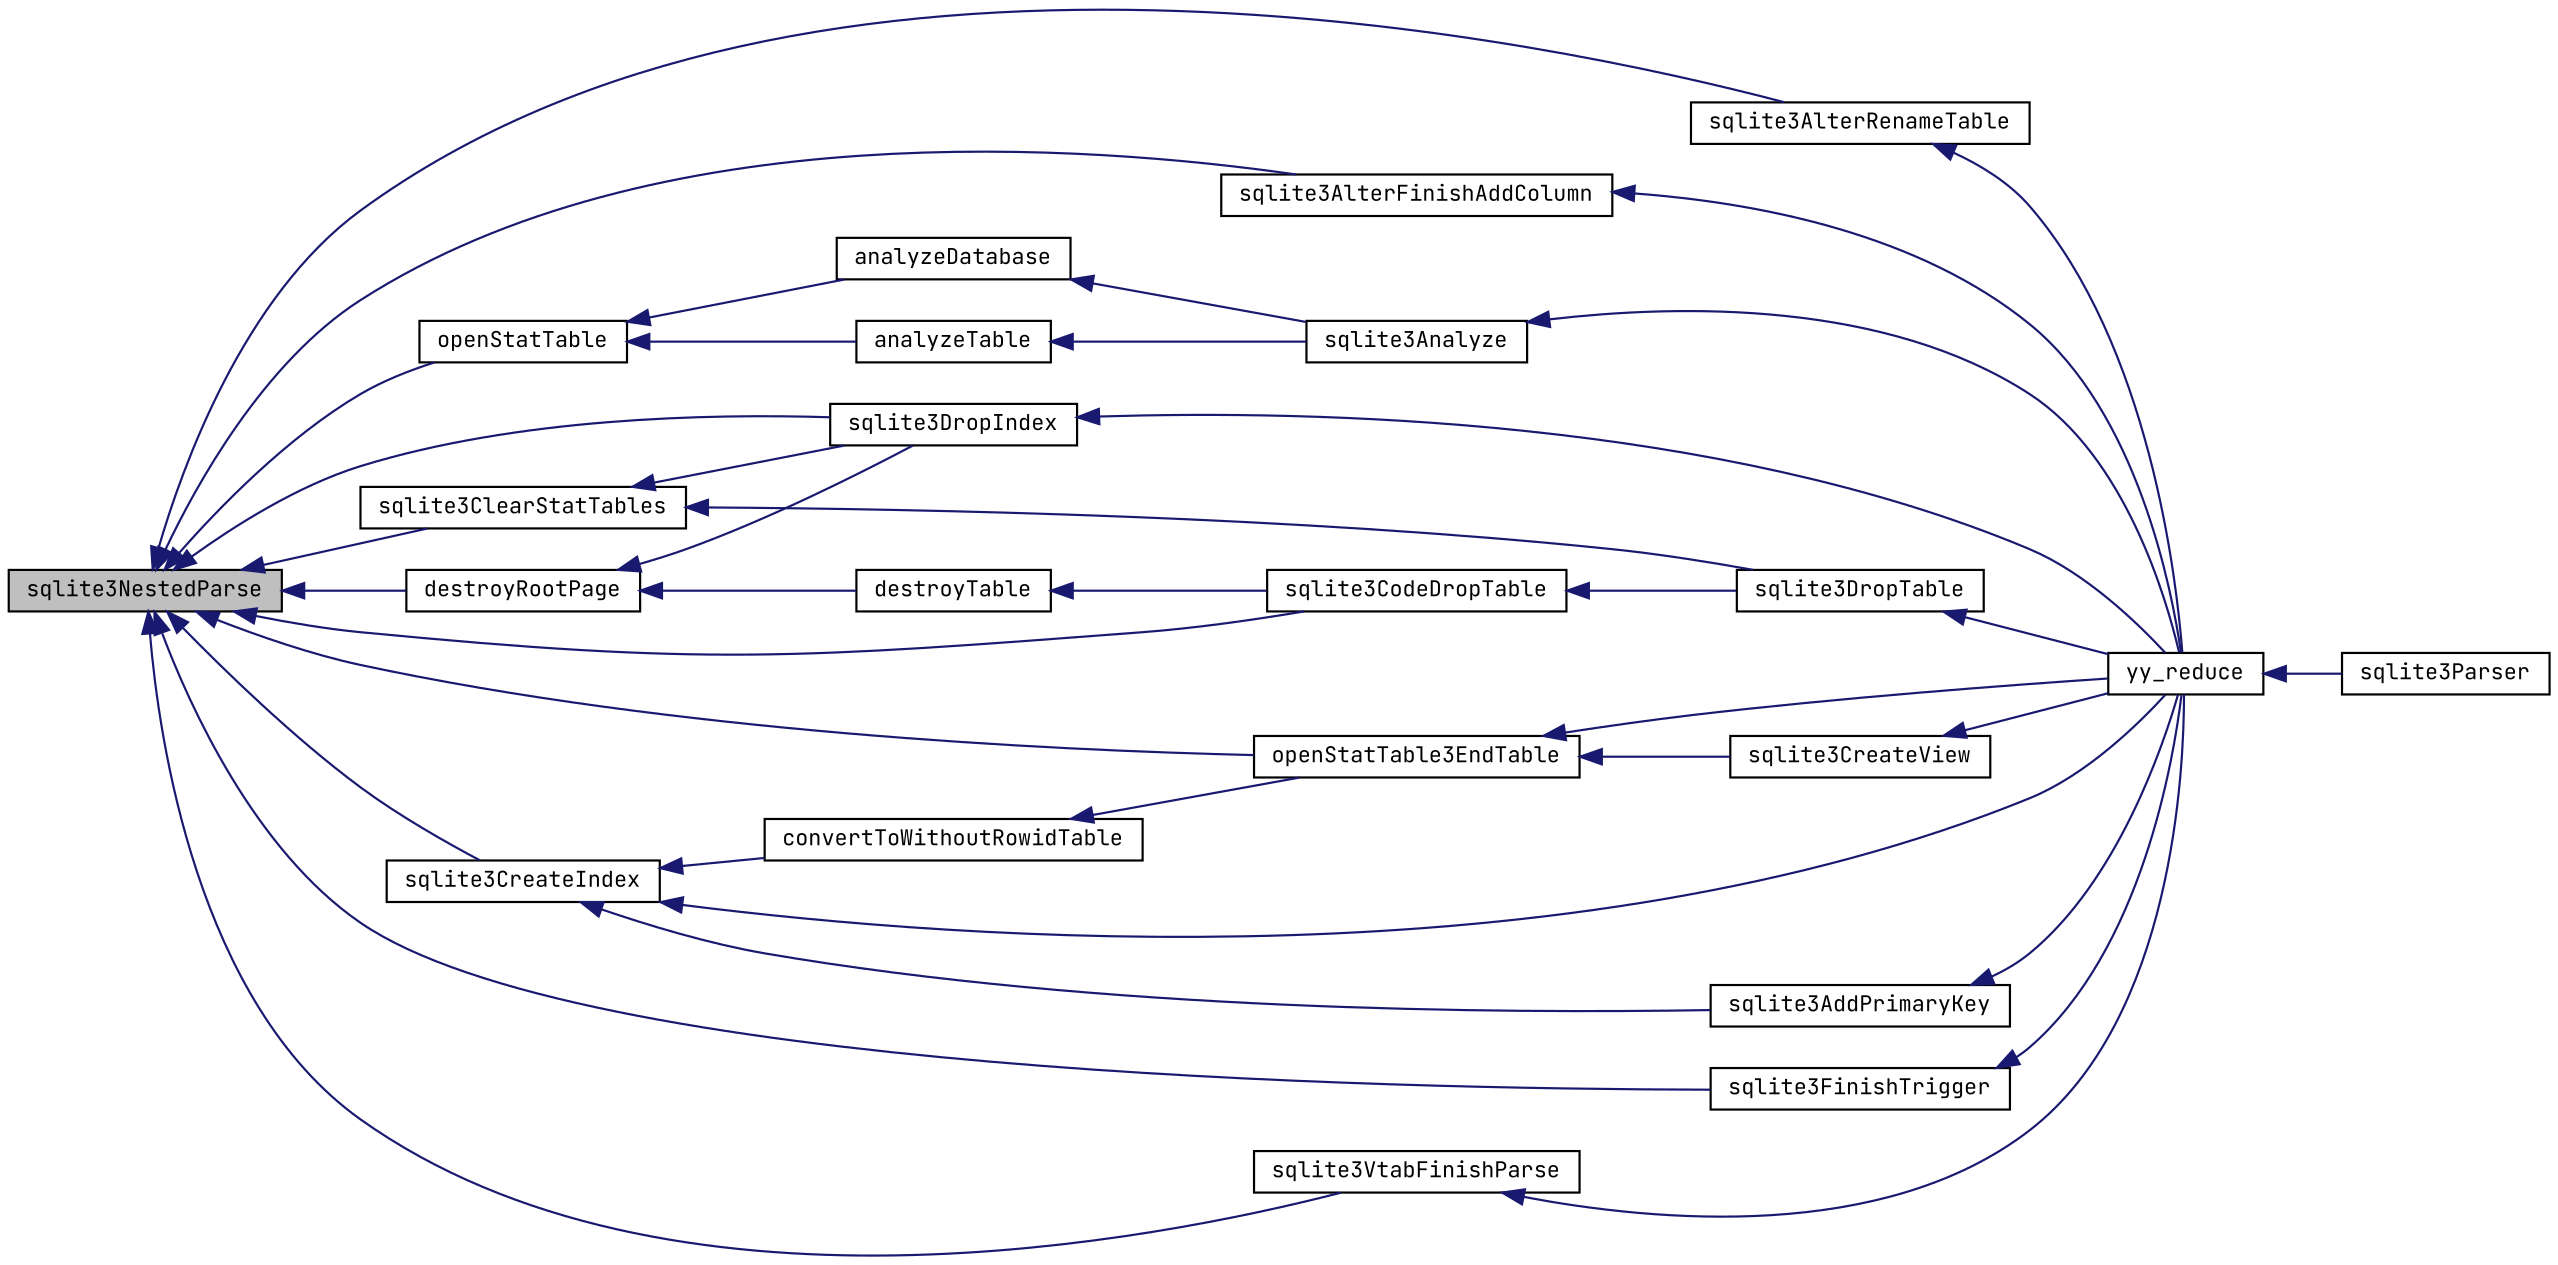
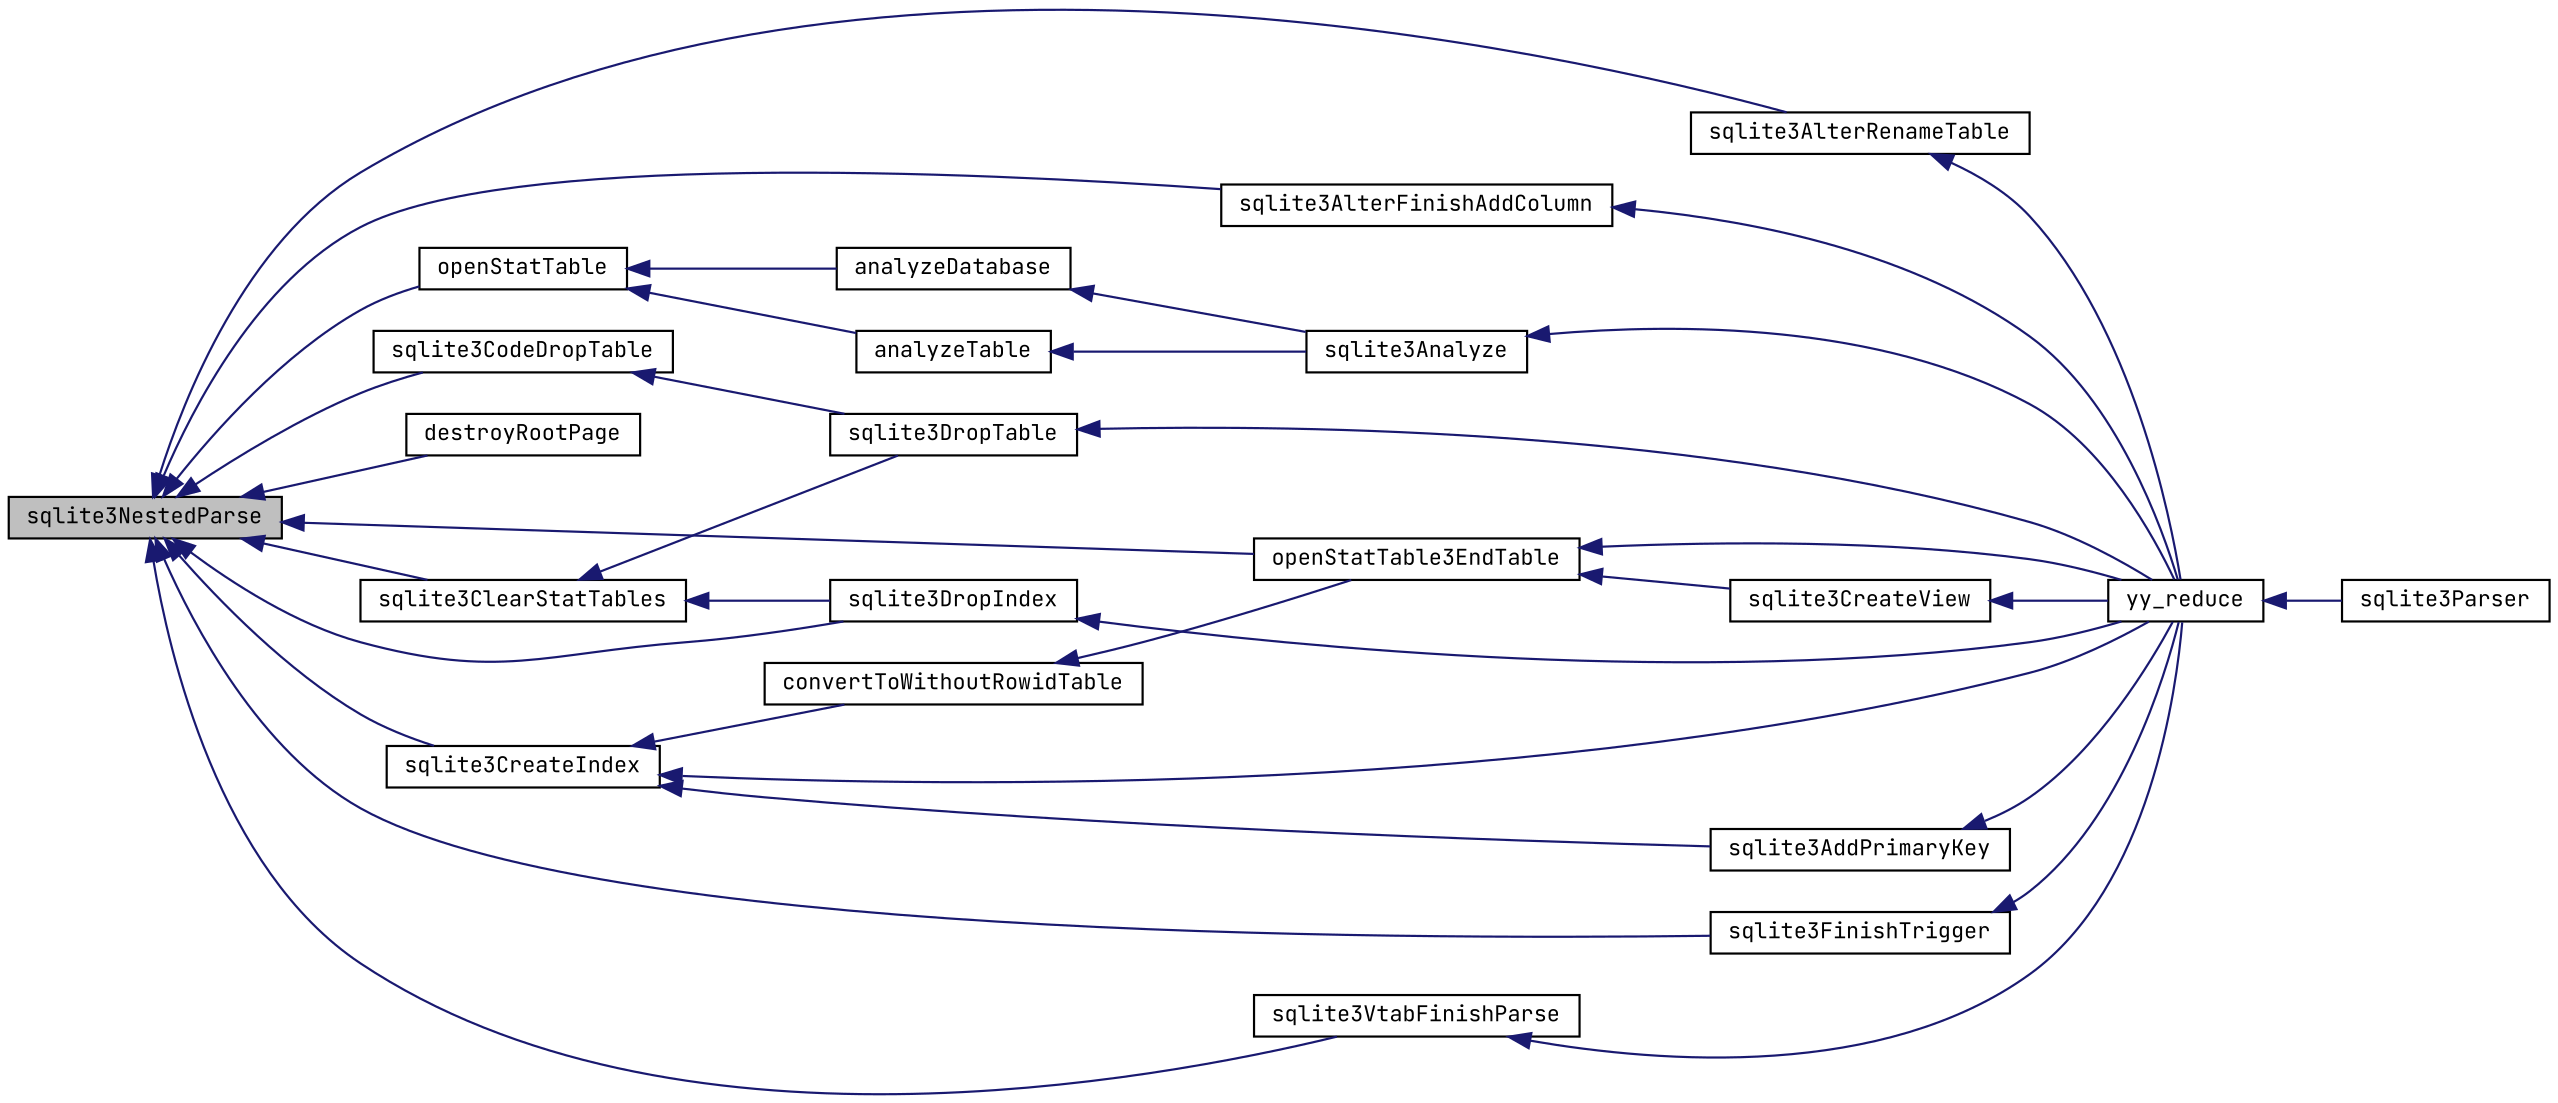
edge "sqlite3DropIndex" -> "destroyRootPage": removed
node "destroyTable": removed
